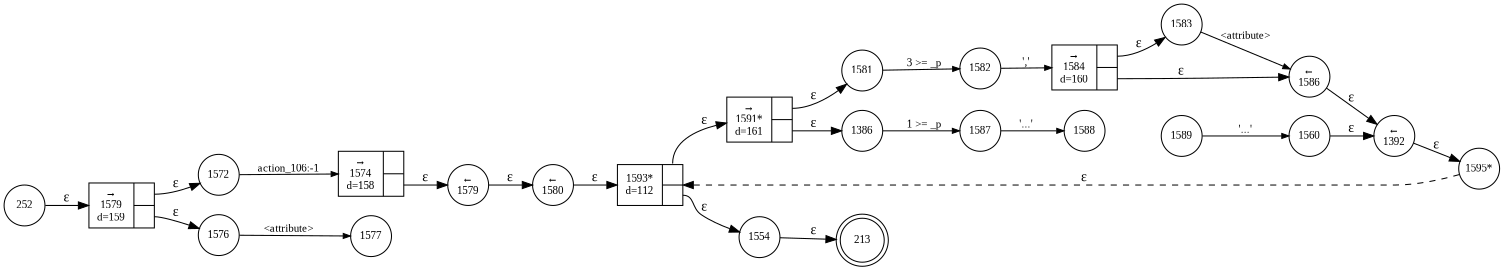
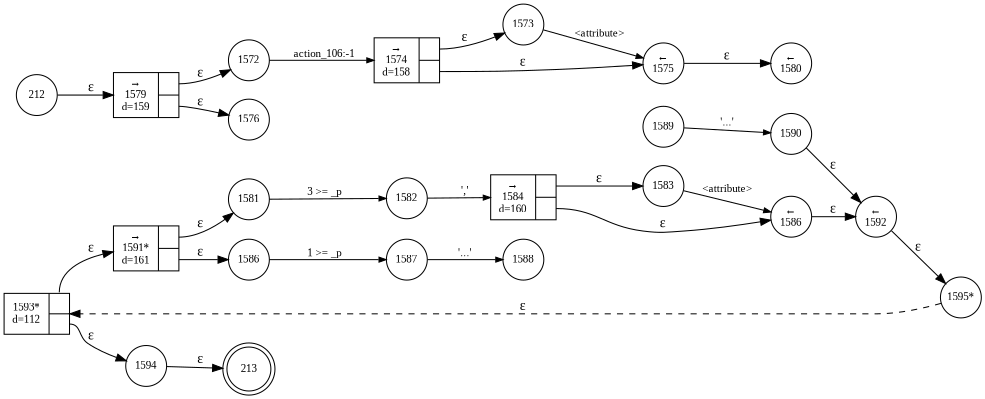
node "1573": added
node "1386": label "1386" -> "1586"
node "1560": label "1560" -> "1590"
node "← 1392": label "← 1392" -> "← 1592"
node "← 1579": label "← 1579" -> "← 1575"
edge "← 1580" -> "1593*": removed, label "ε"
node "252": label "252" -> "212"
node "1577": removed
node "1554": label "1554" -> "1594"
